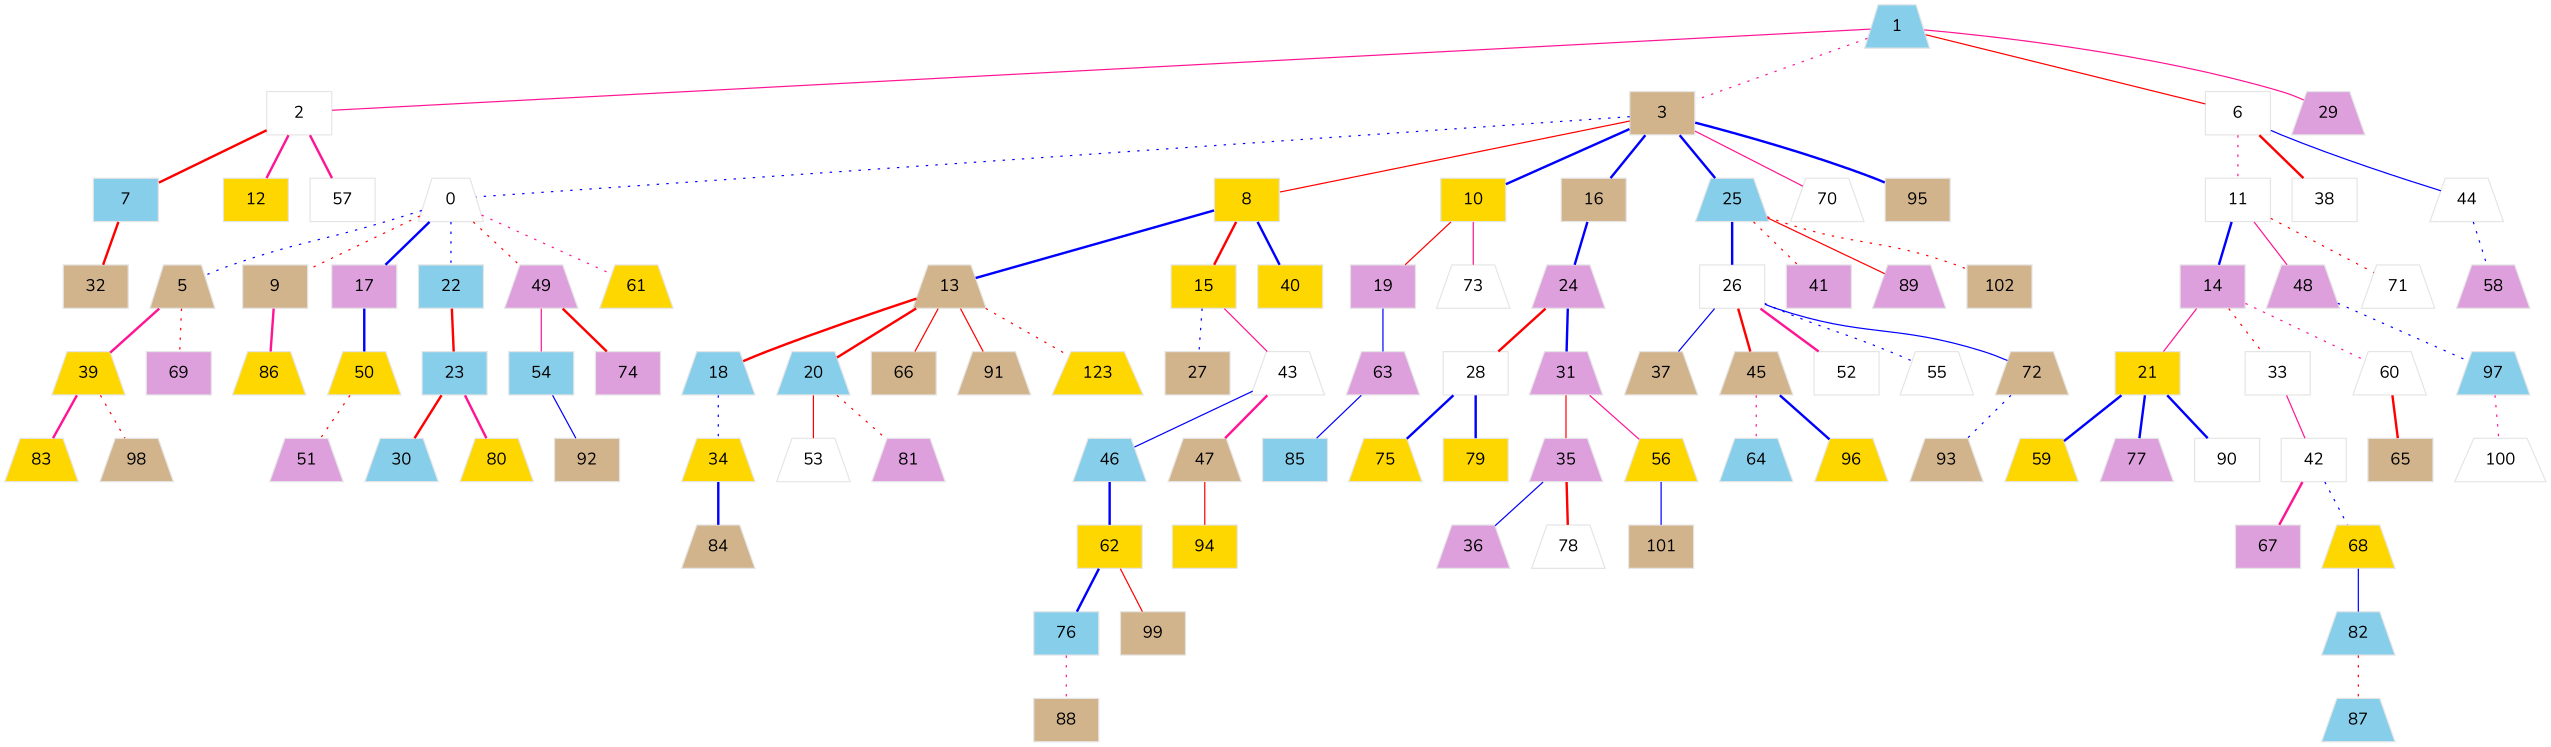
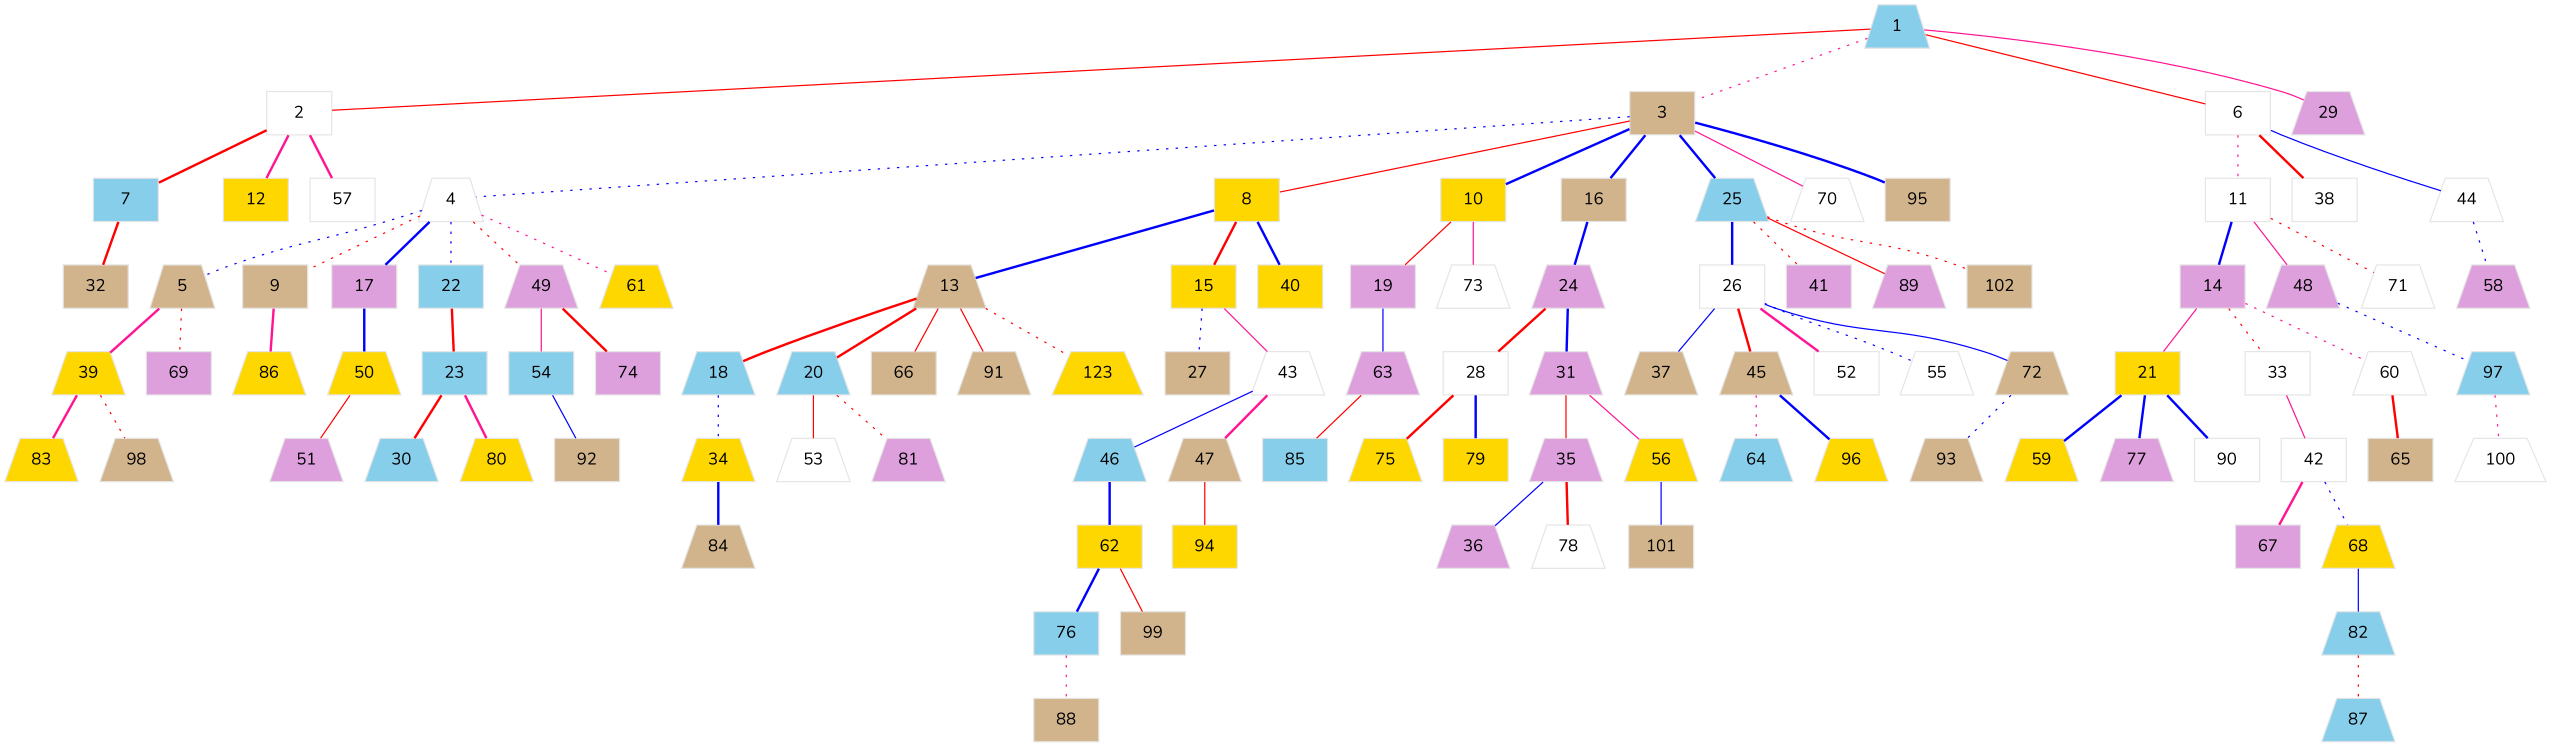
edge "1" -- "2": color deeppink -> red
node "0": label "0" -> "4"
edge "50" -- "51": style dotted -> solid
edge "63" -- "85": color blue -> red
edge "28" -- "75": color blue -> red
